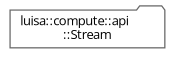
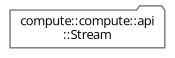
node "luisa::compute::api ::Stream": label "luisa::compute::api ::Stream" -> "compute::compute::api ::Stream"
